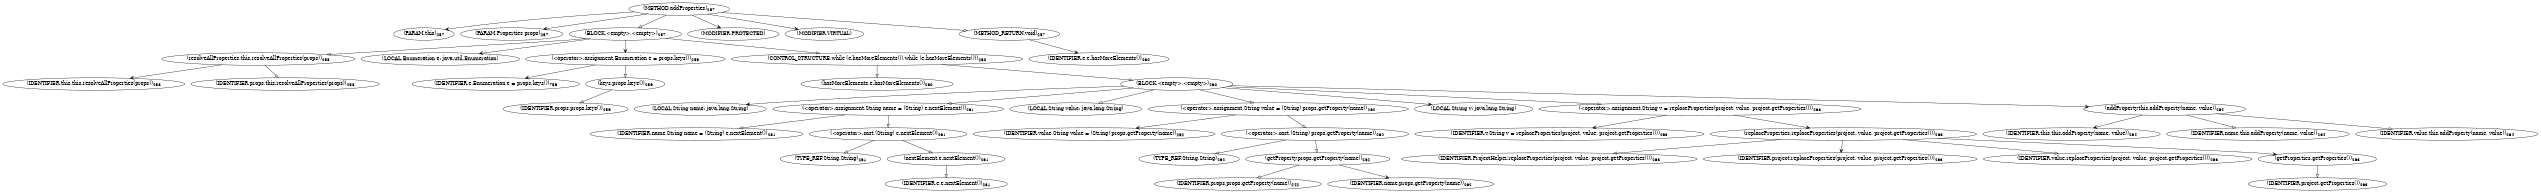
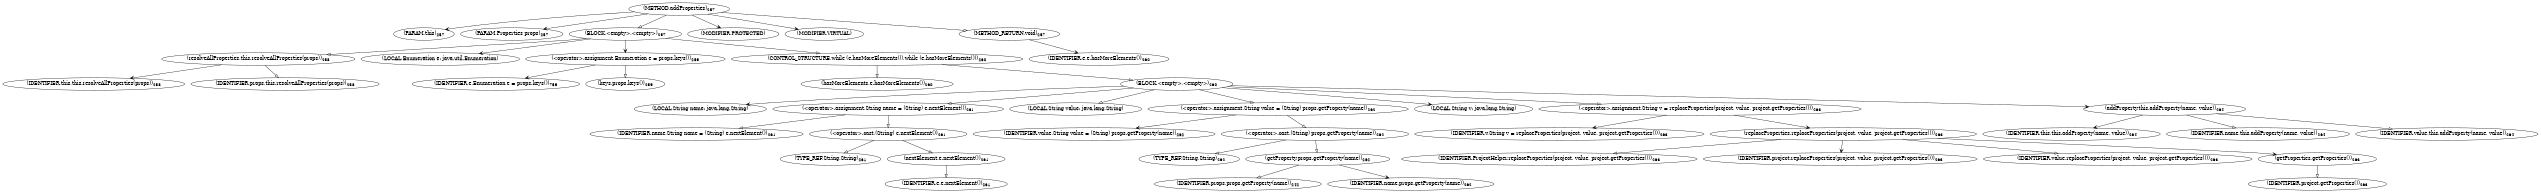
node "(IDENTIFIER,props,props.keys())": removed
